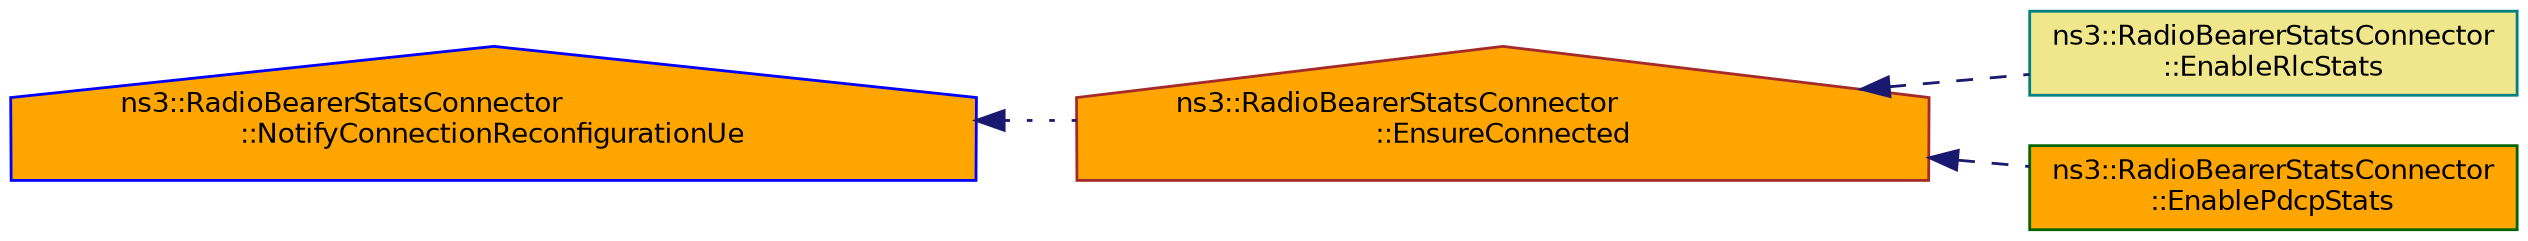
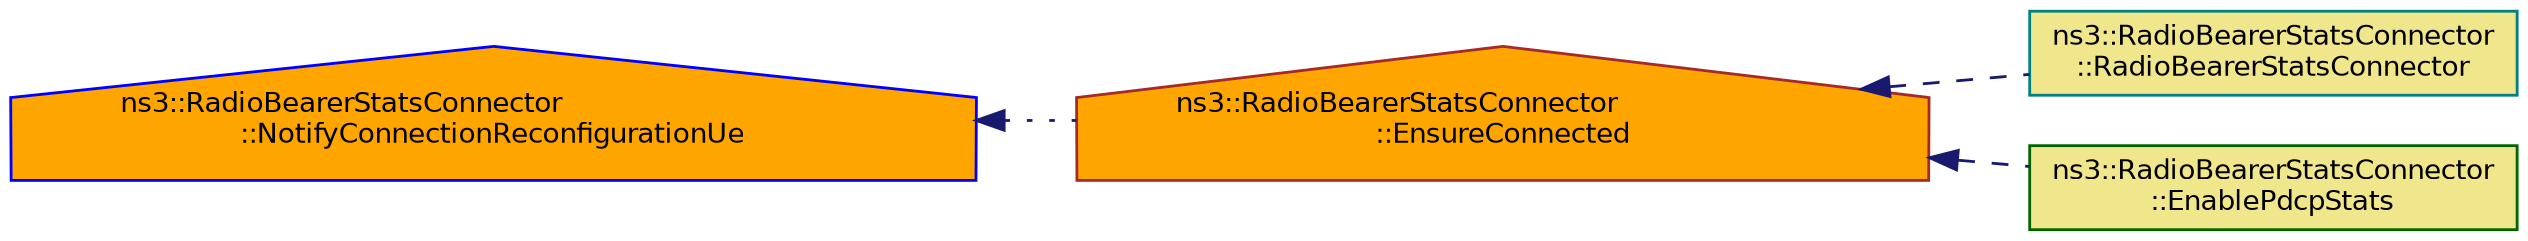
node "ns3::RadioBearerStatsConnector ::EnableRlcStats": label "ns3::RadioBearerStatsConnector ::EnableRlcStats" -> "ns3::RadioBearerStatsConnector ::RadioBearerStatsConnector"
node "ns3::RadioBearerStatsConnector ::EnablePdcpStats": fillcolor orange -> khaki
